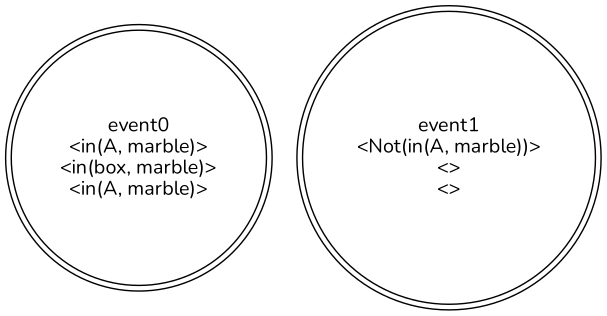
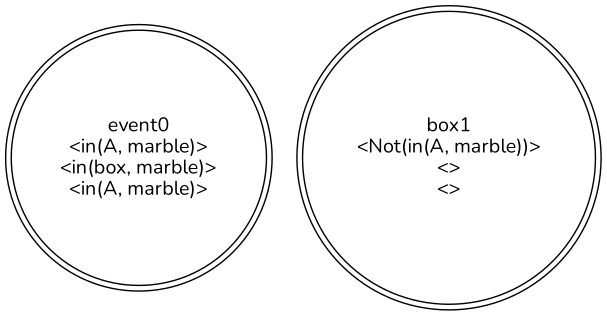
node "event1 <Not(in(A, marble))> <> <>": label "event1 <Not(in(A, marble))> <> <>" -> "box1 <Not(in(A, marble))> <> <>"
